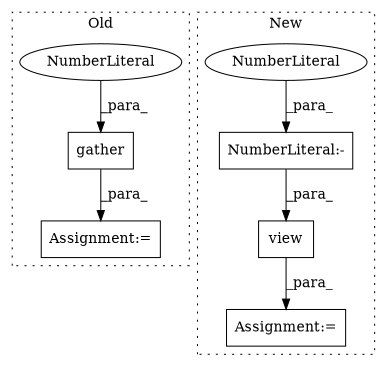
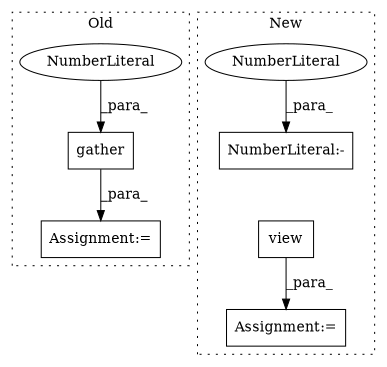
edge "NumberLiteral:-" -> "view": removed, label "_para_"
